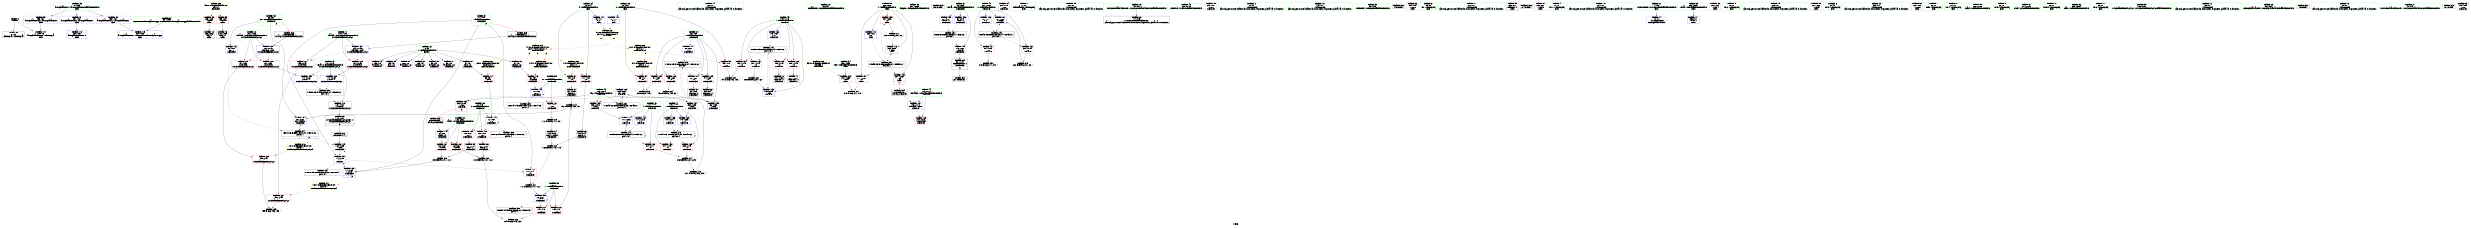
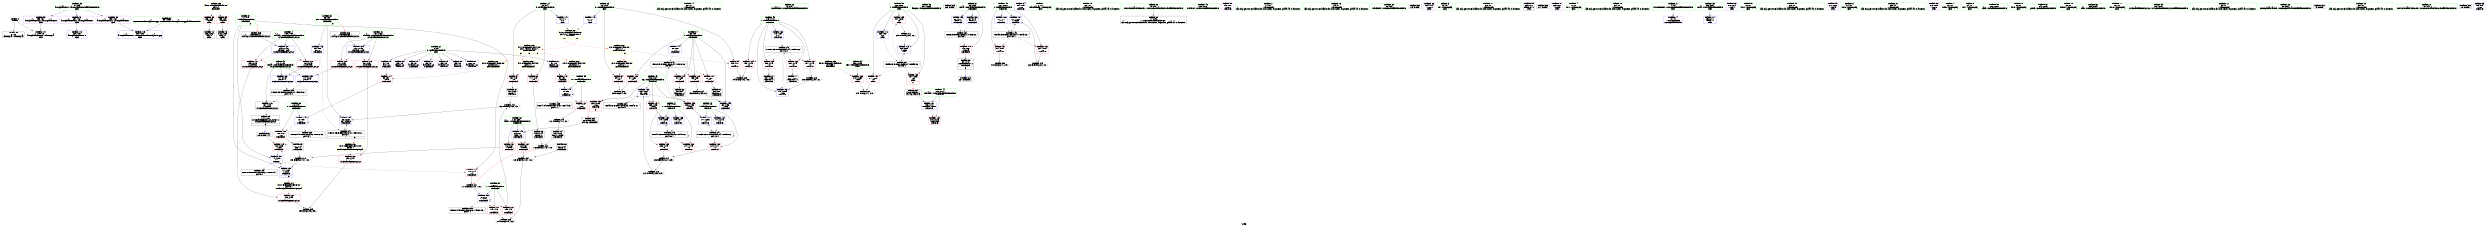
node "NodeID: 22": text "Binary" -> "Glob"
node "NodeID: 67": text "_Z5checkd" -> "_Z5stdout"
edge "NodeID: 49" -> "NodeID: 250": now "NodeID: 49" -> "NodeID: 168"
node "NodeID: 109": removed
